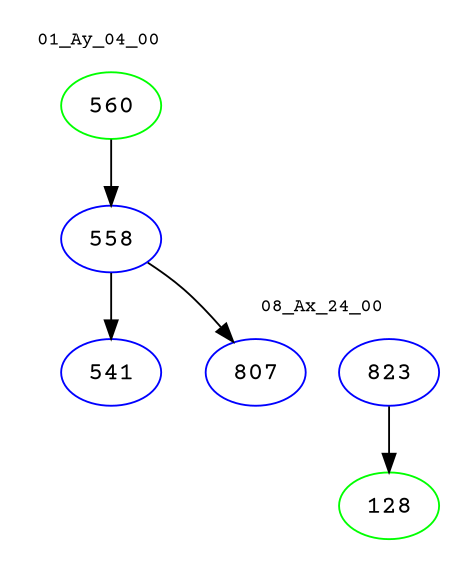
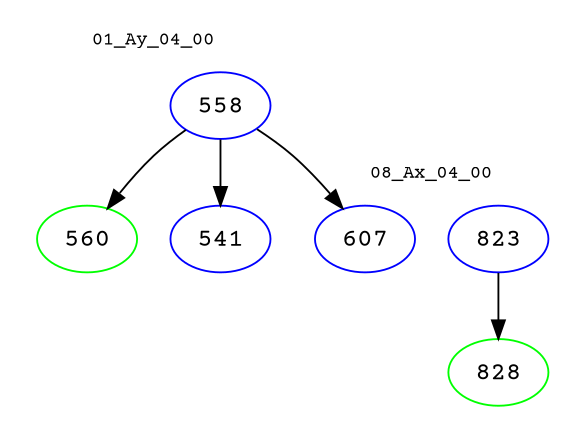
edge "560" -> "558": reversed
cluster "08_Ax_24_00": label "08_Ax_24_00" -> "08_Ax_04_00"
node "807": label "807" -> "607"
node "128": label "128" -> "828"
